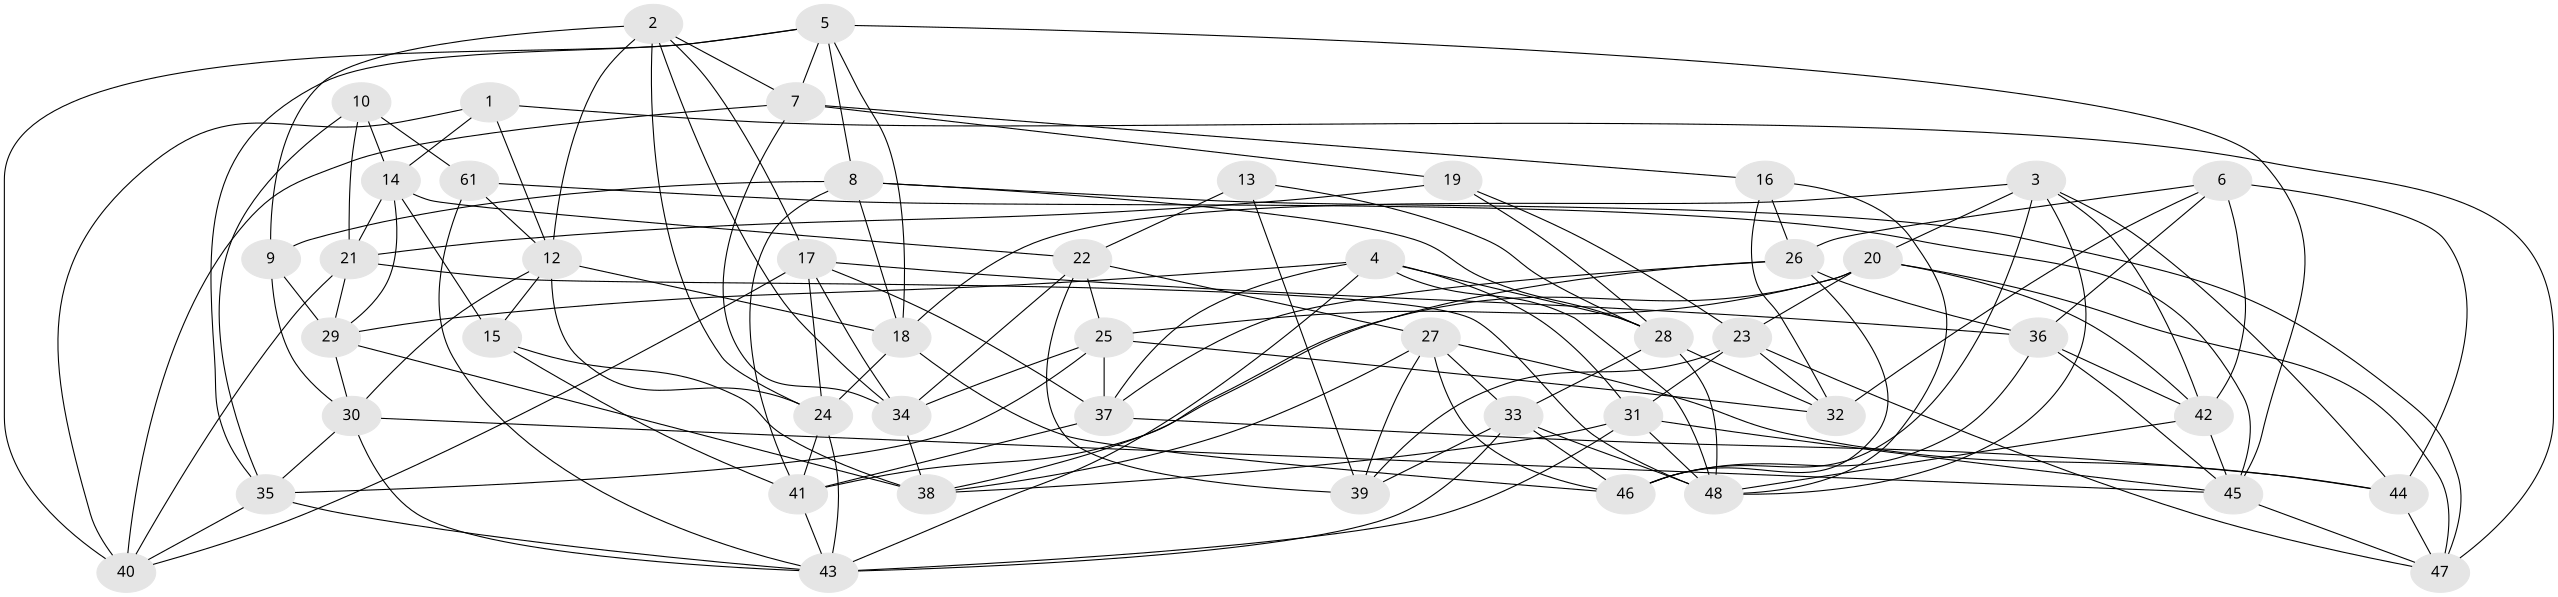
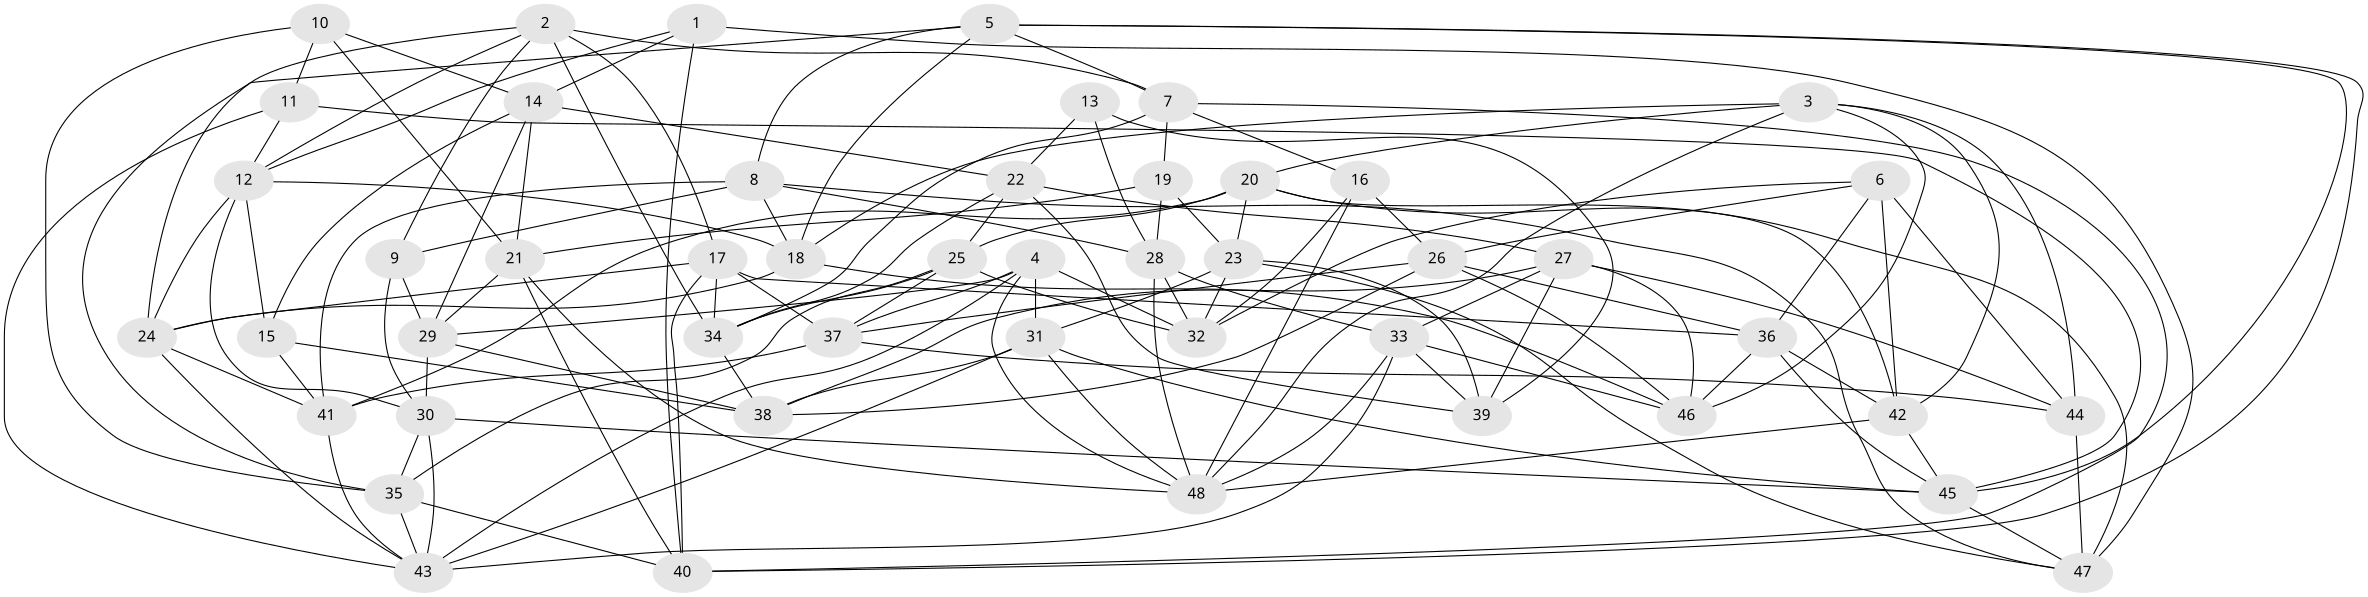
node "61": label "61" -> "11"
edge "4" -- "28": now "4" -- "32"
